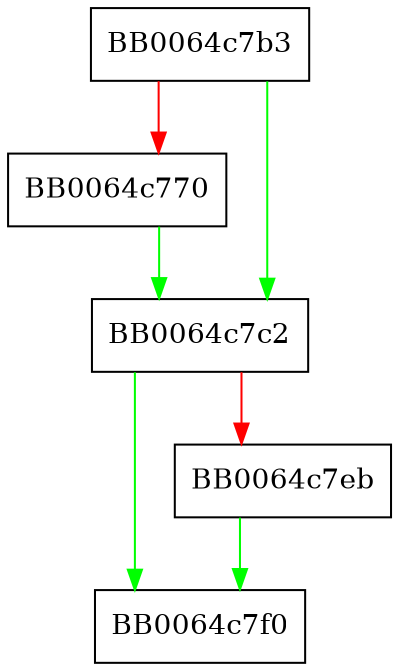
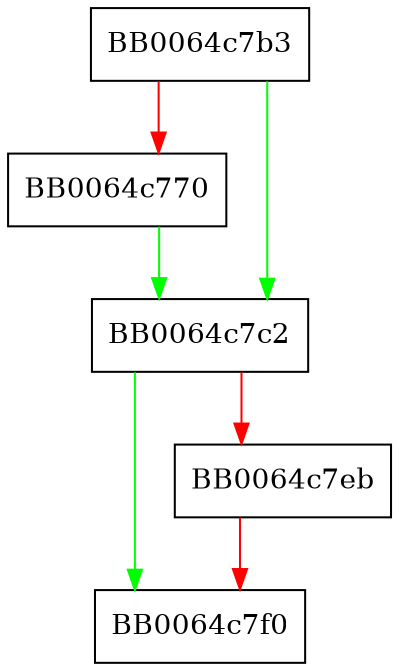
edge "BB0064c7eb" -> "BB0064c7f0": color green -> red
